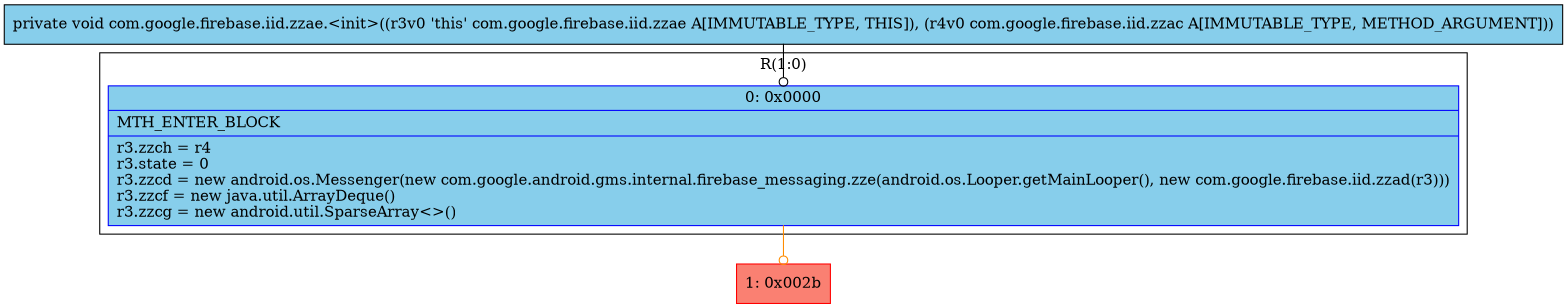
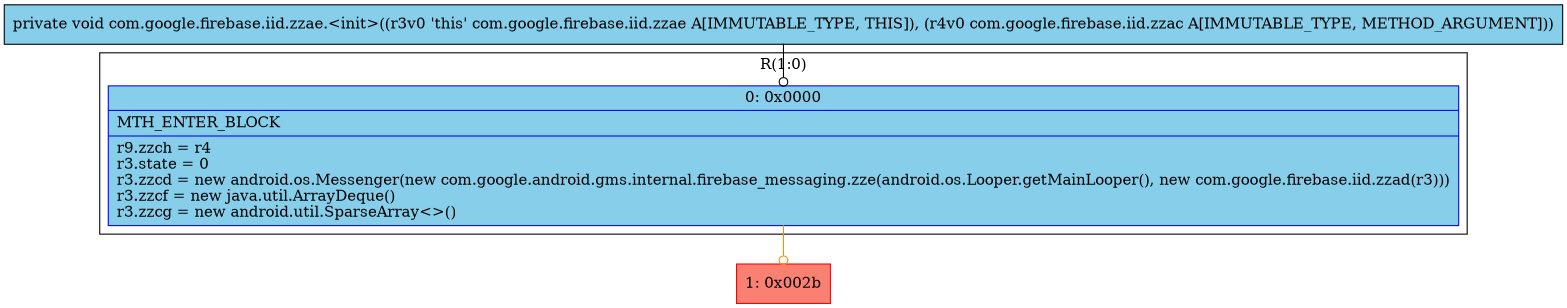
node "0: 0x0000": text "r3.zzch = r4" -> "r9.zzch = r4"
